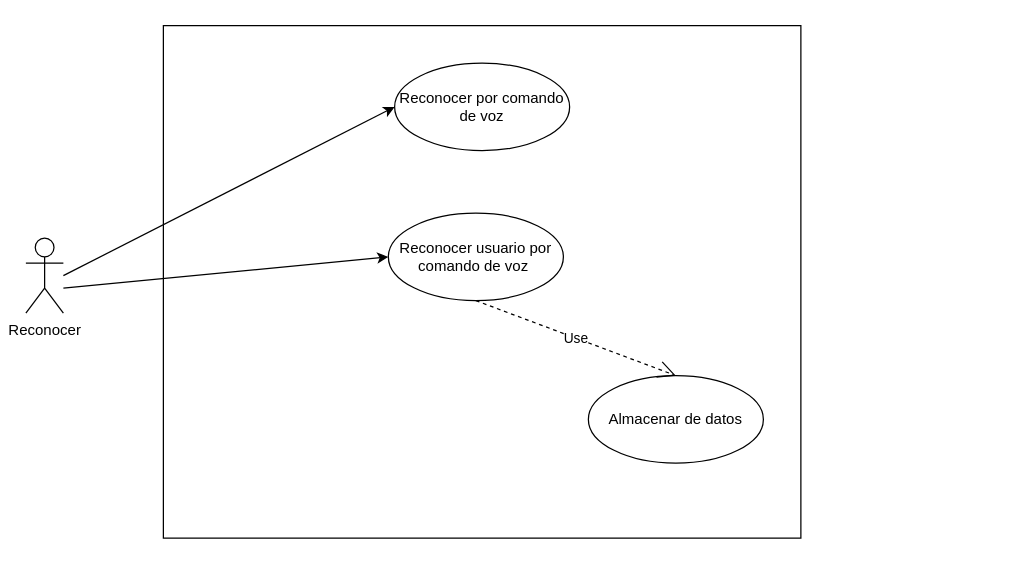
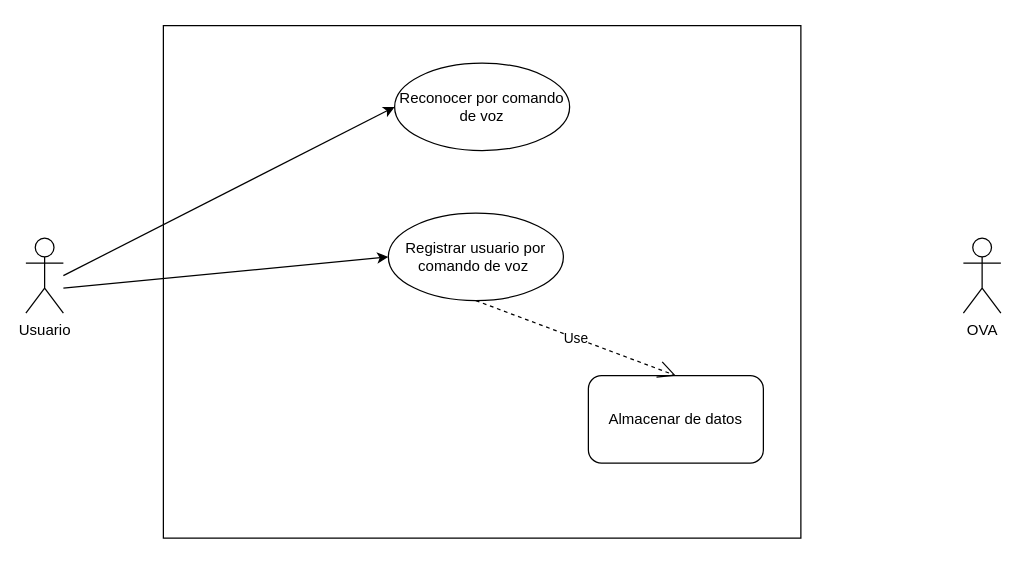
node "Reconocer usuario por comando de voz": label "Reconocer usuario por comando de voz" -> "Registrar usuario por comando de voz"
node "OVA": added
node "Reconocer": label "Reconocer" -> "Usuario"
node "Almacenar de datos": shape ellipse -> rounded rectangle
